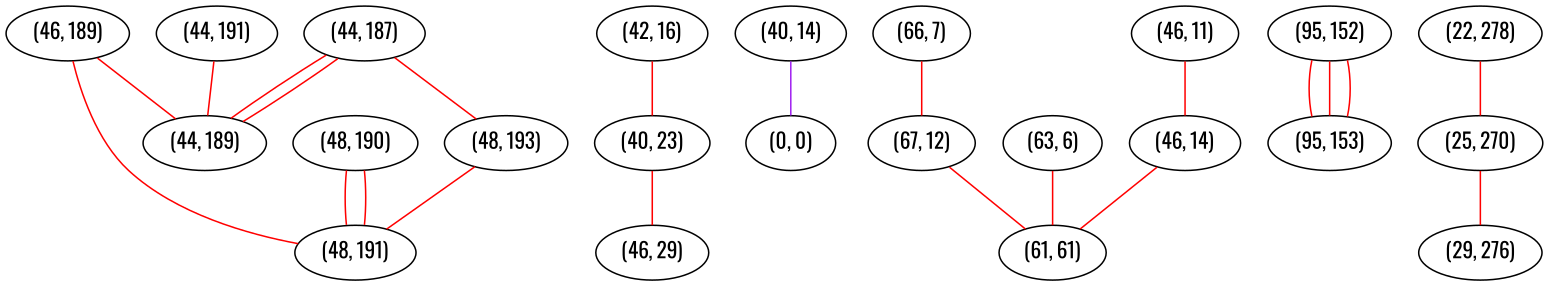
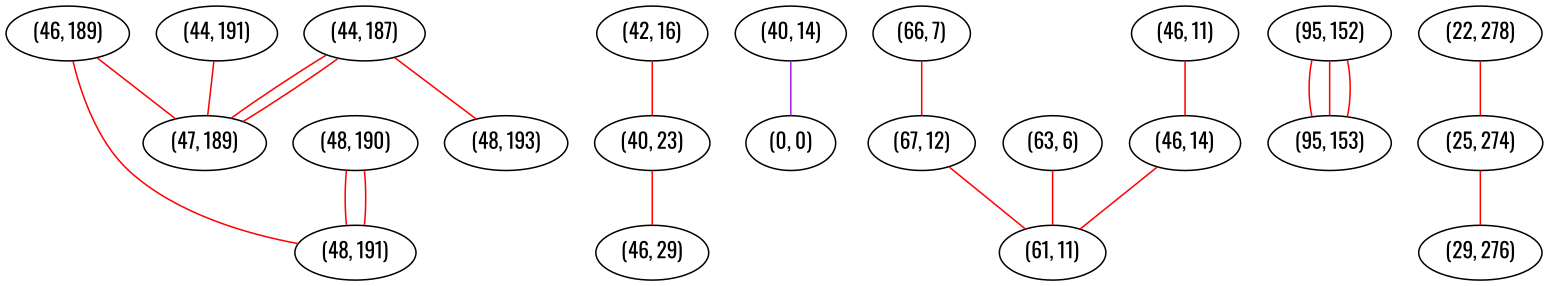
node "(44, 189)": label "(44, 189)" -> "(47, 189)"
node "(25, 270)": label "(25, 270)" -> "(25, 274)"
edge "(48, 193)" -- "(48, 191)": removed
node "(61, 61)": label "(61, 61)" -> "(61, 11)"
